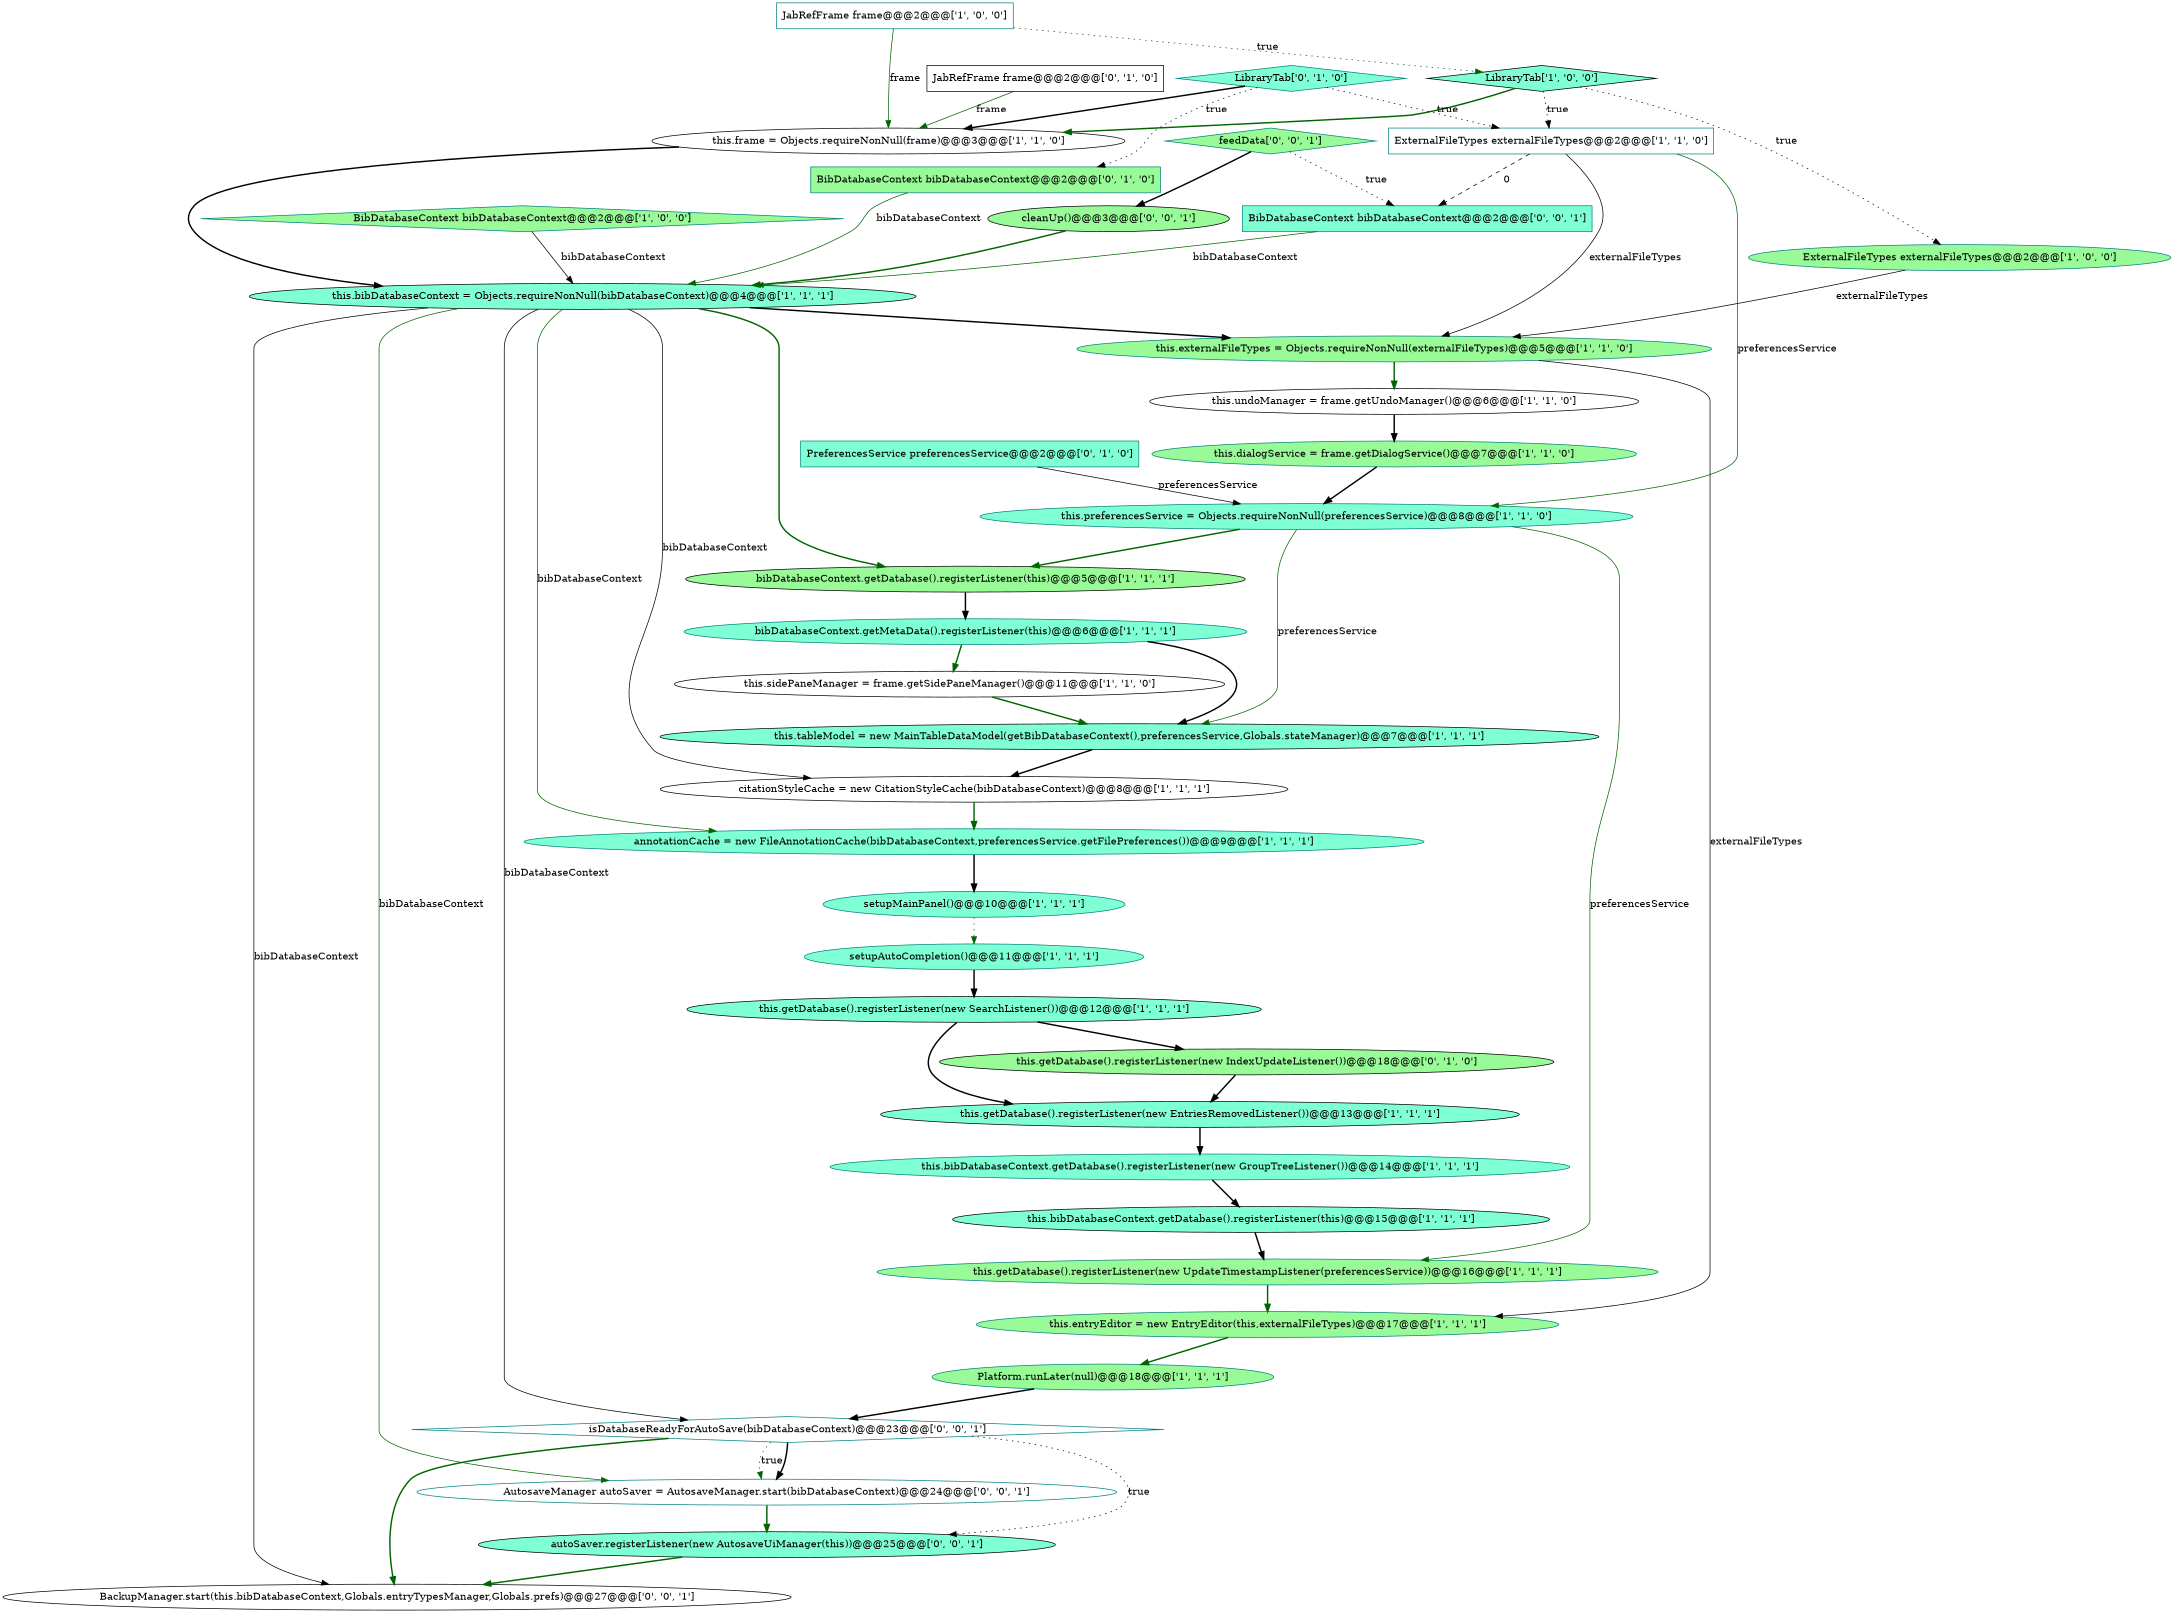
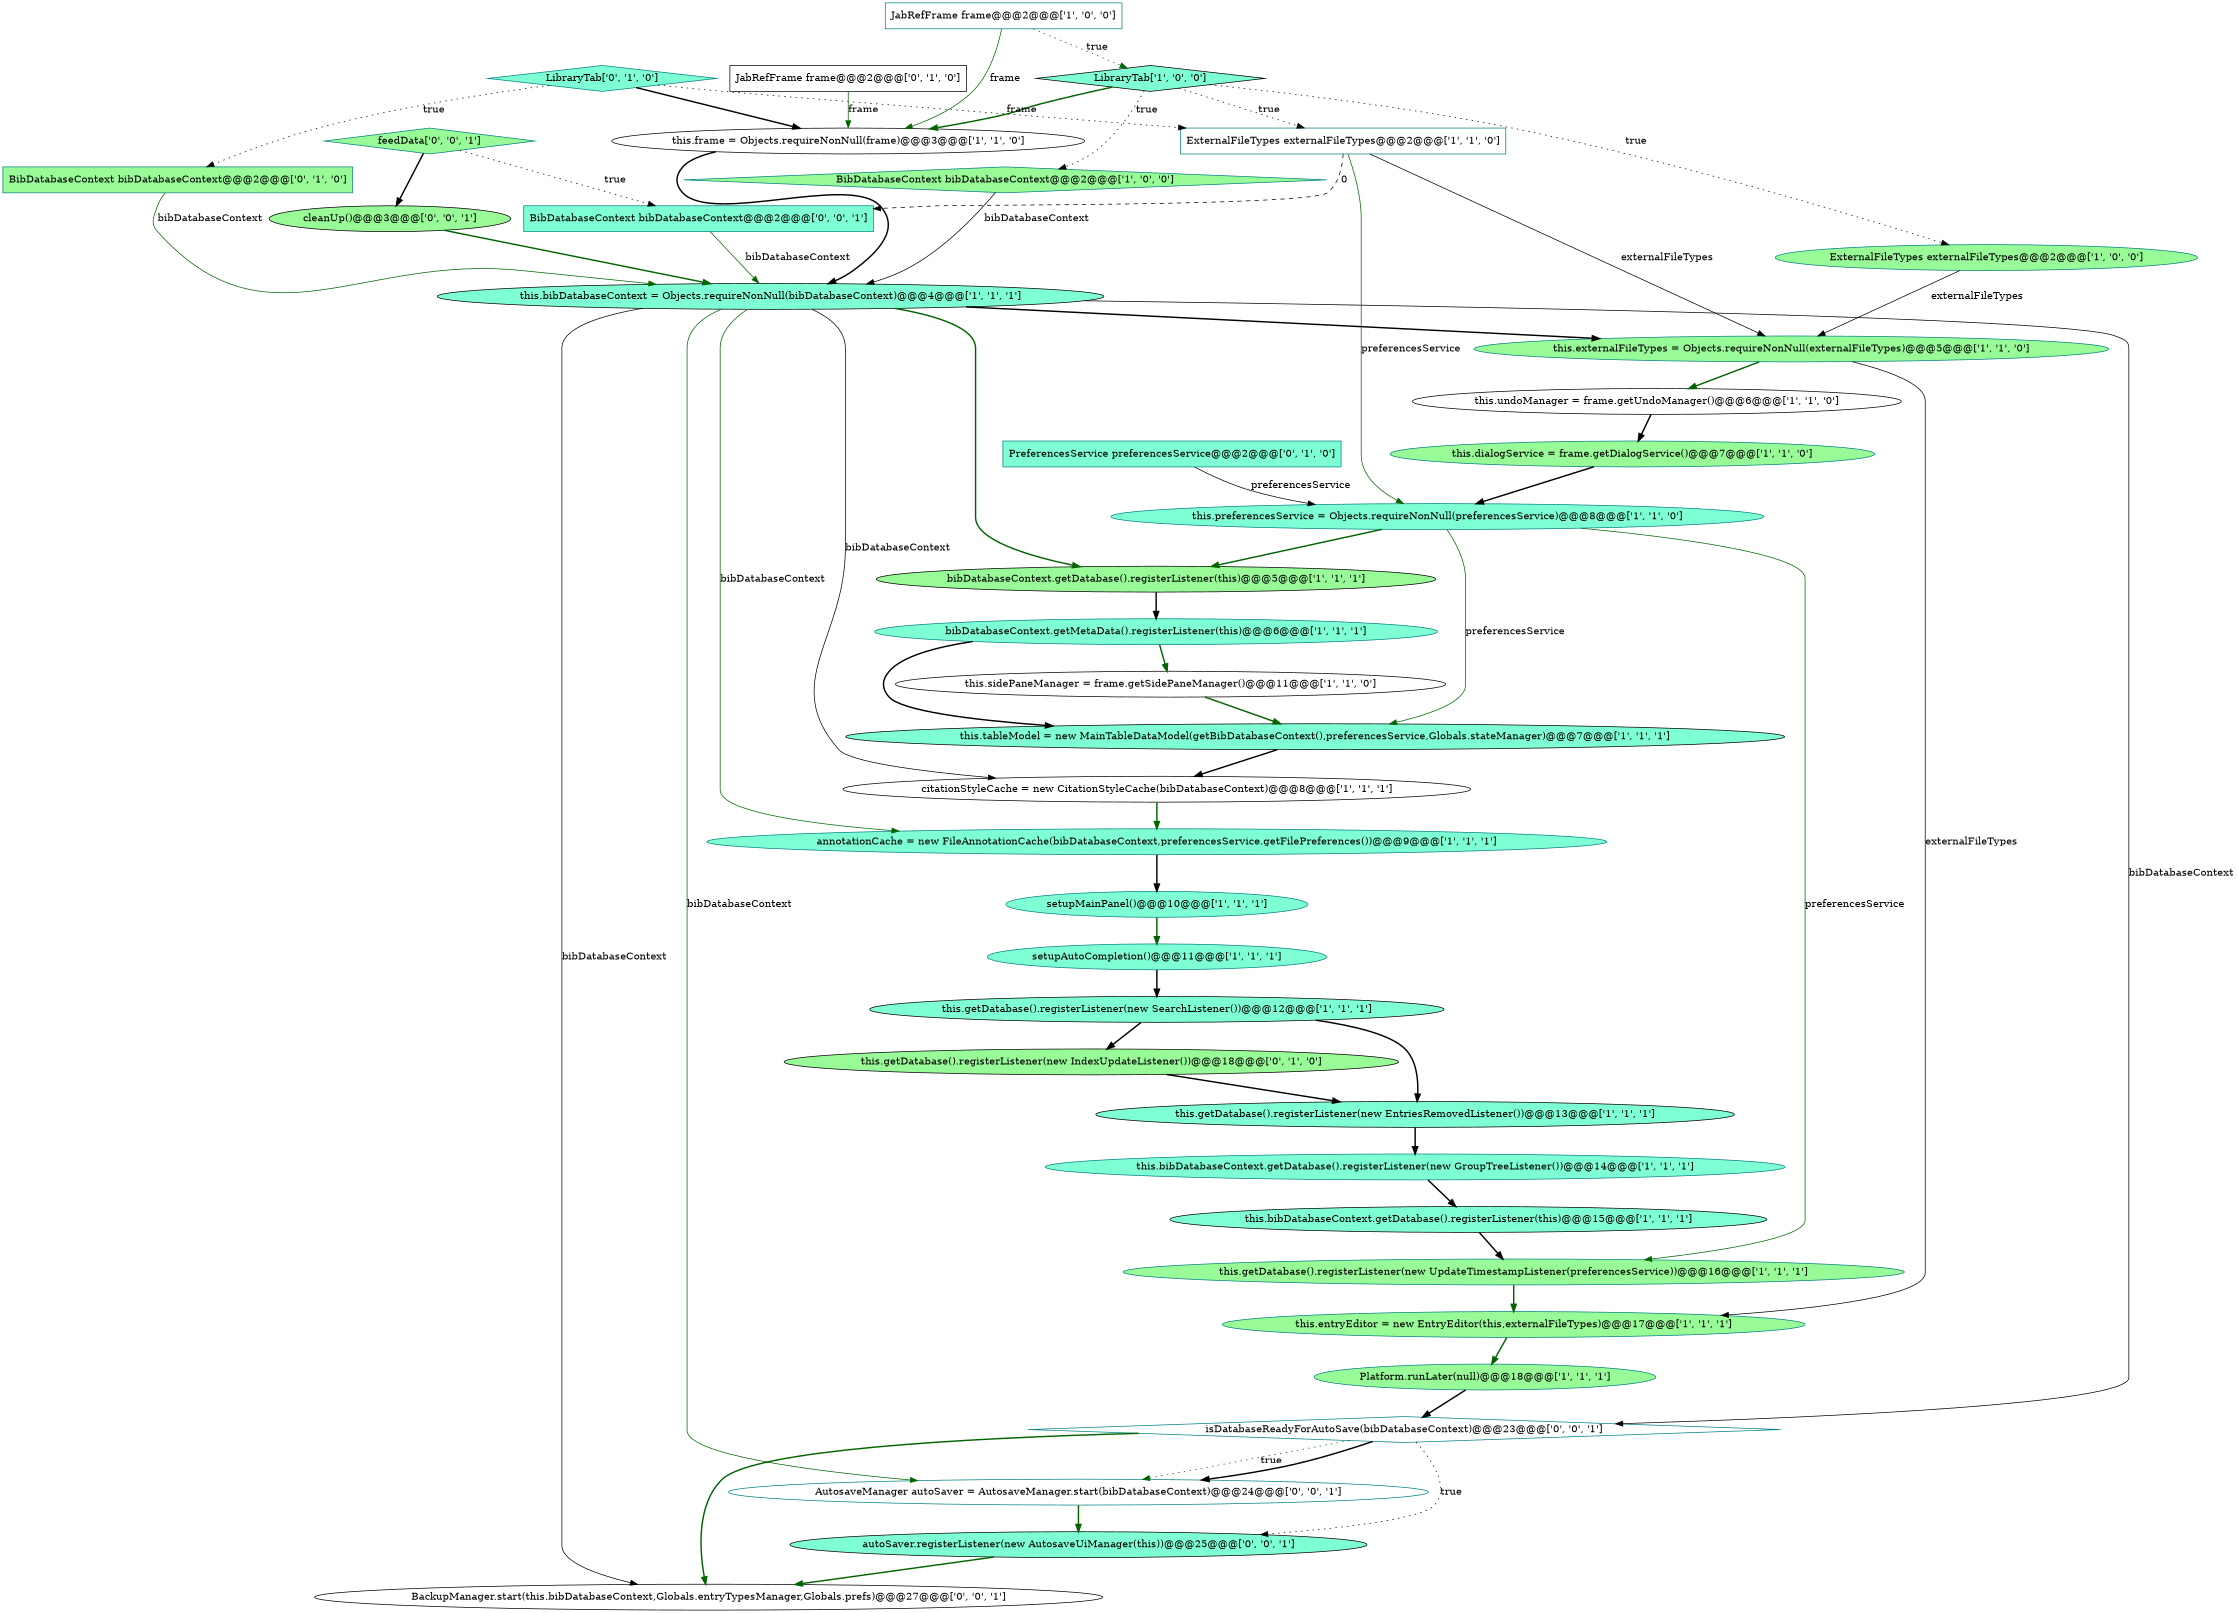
edge "LibraryTab['0', '1', '0']" -> "ExternalFileTypes externalFileTypes@@@2@@@['1', '1', '0']": label "true" -> "frame"
edge "LibraryTab['1', '0', '0']" -> "BibDatabaseContext bibDatabaseContext@@@2@@@['1', '0', '0']": added, label "true"
edge "setupMainPanel()@@@10@@@['1', '1', '1']" -> "setupAutoCompletion()@@@11@@@['1', '1', '1']": style dotted -> bold
